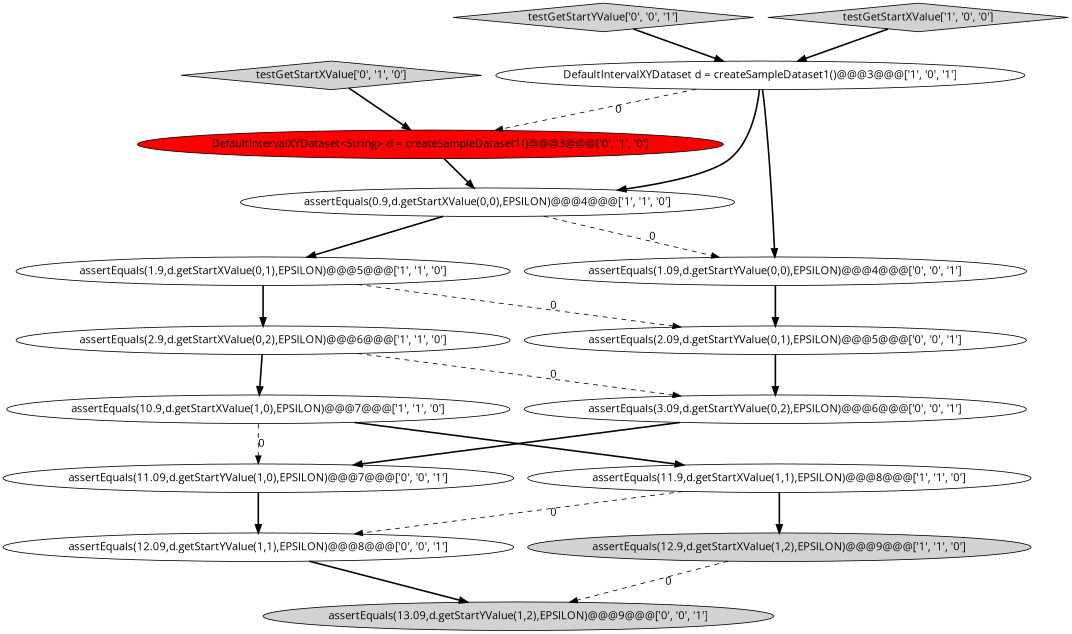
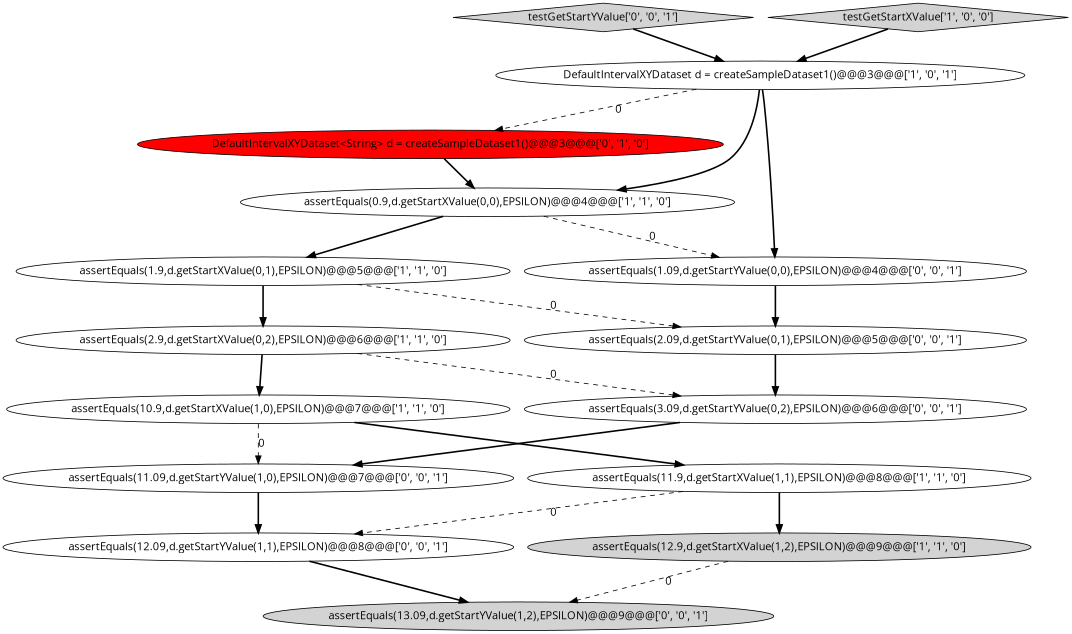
node "testGetStartXValue['0', '1', '0']": removed
